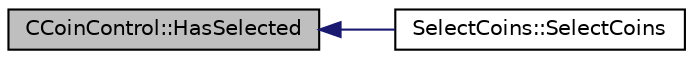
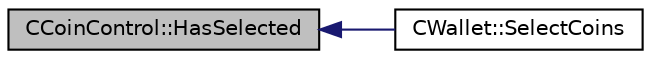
node "SelectCoins::SelectCoins": label "SelectCoins::SelectCoins" -> "CWallet::SelectCoins"
